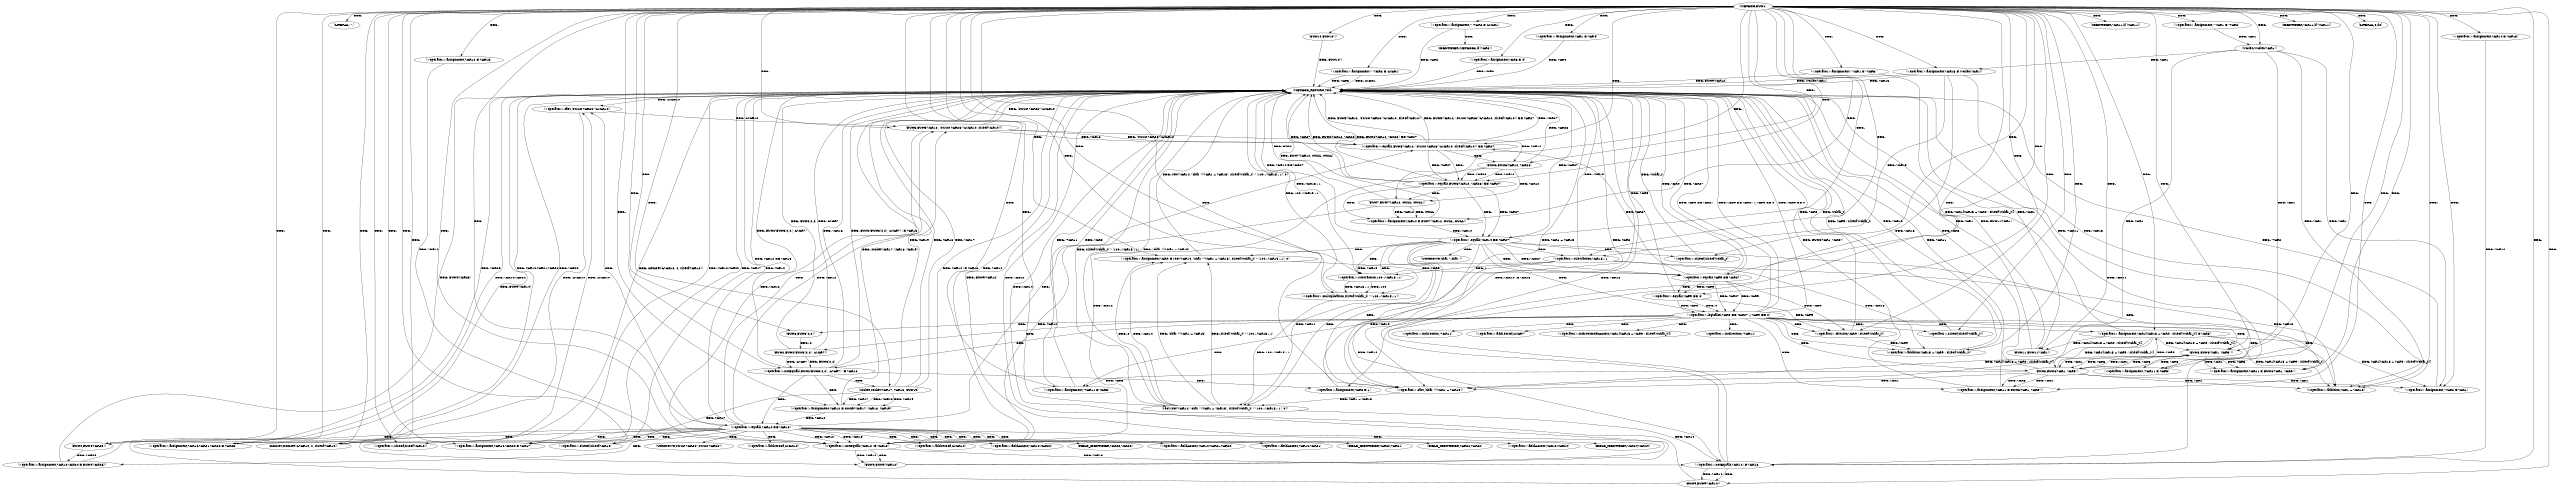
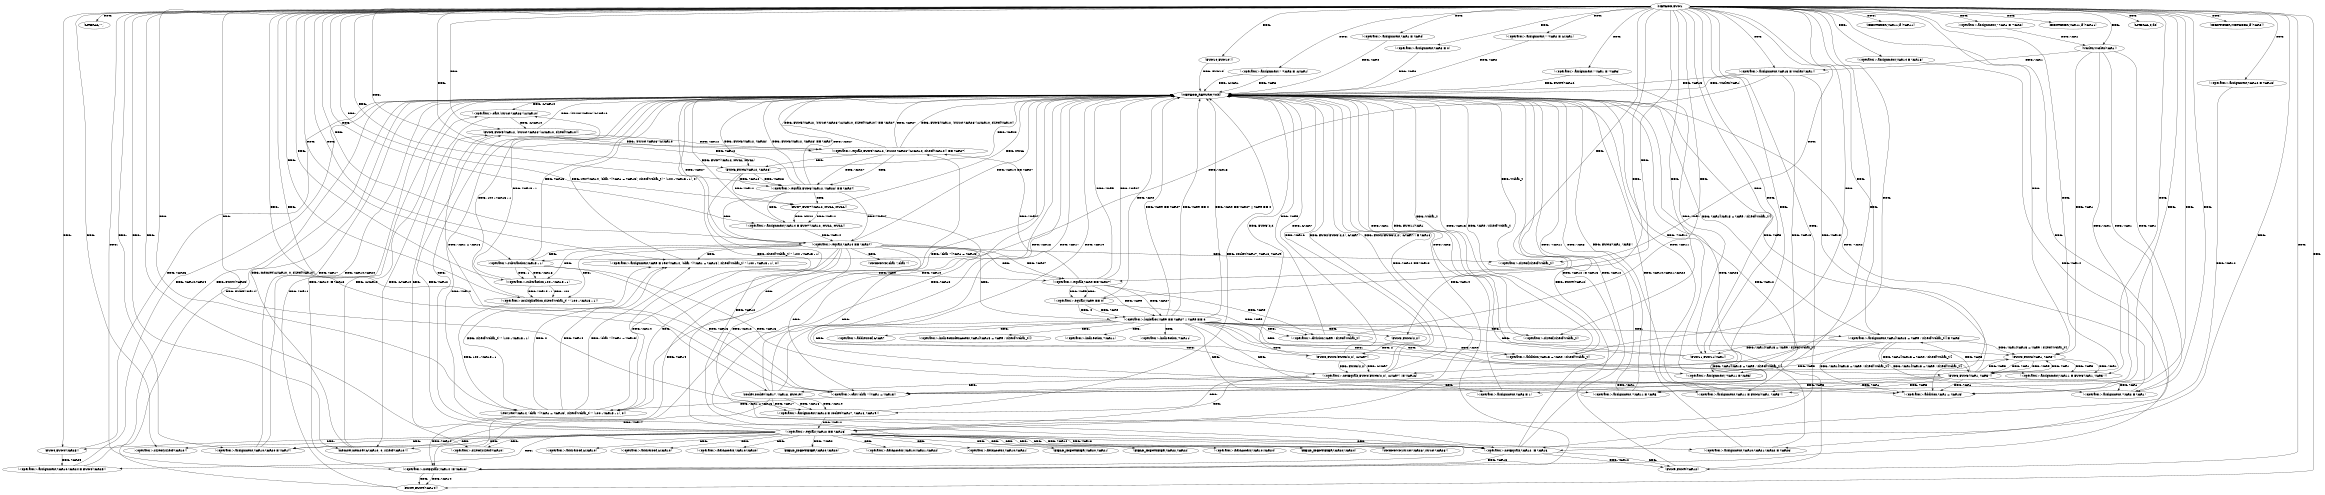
edge "(<operator>.assignment,* *VAR2 = &VAR1)" -> "(IDENTIFIER,METHOD8,if (VAR8))": now "(METHOD,FUN1)" -> "(IDENTIFIER,METHOD8,if (VAR8))"
edge "(<operator>.subtraction,VAR15 - 1)" -> "(<operator>.addition,VAR15 + VAR9 / sizeof(wchar_t))": removed, label "DDG: VAR15"
edge "(<operator>.equals,VAR12 == VAR13)" -> "(FIELD_IDENTIFIER,VAR20,VAR20)": label "CDG: " -> "DDG: *VAR2"
